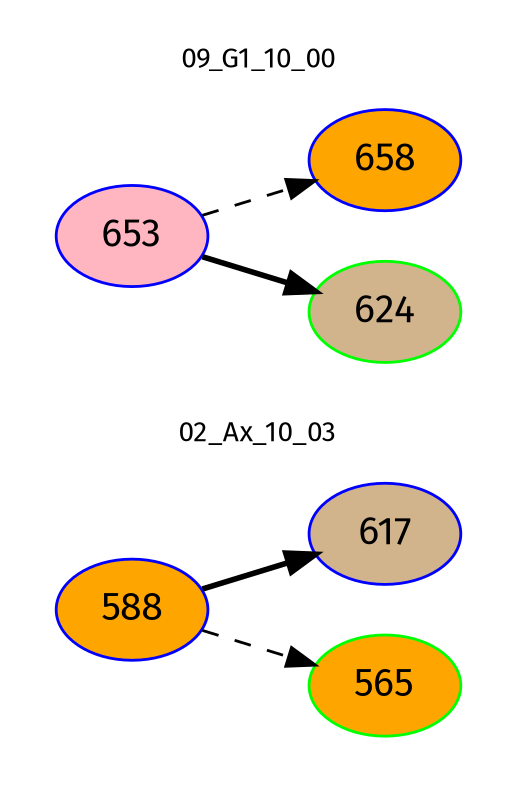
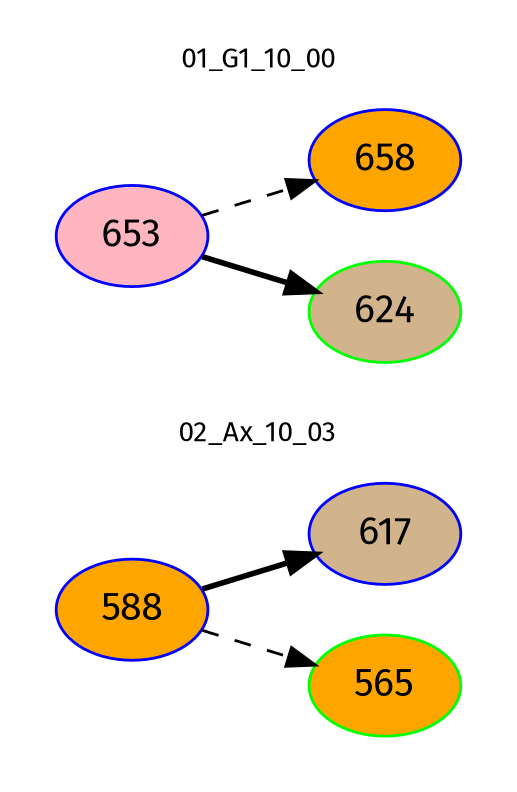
cluster "09_G1_10_00": label "09_G1_10_00" -> "01_G1_10_00"
